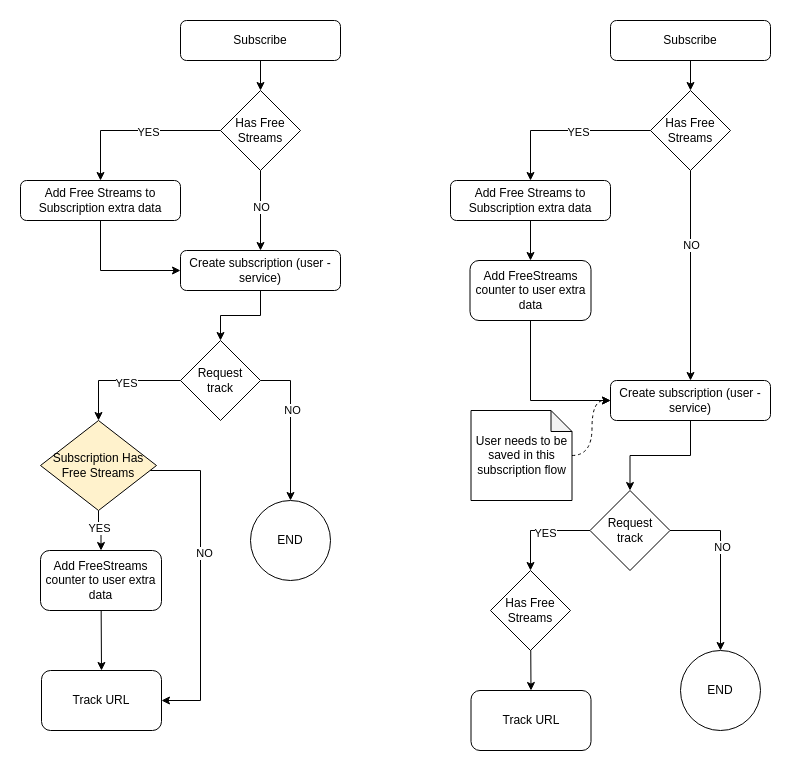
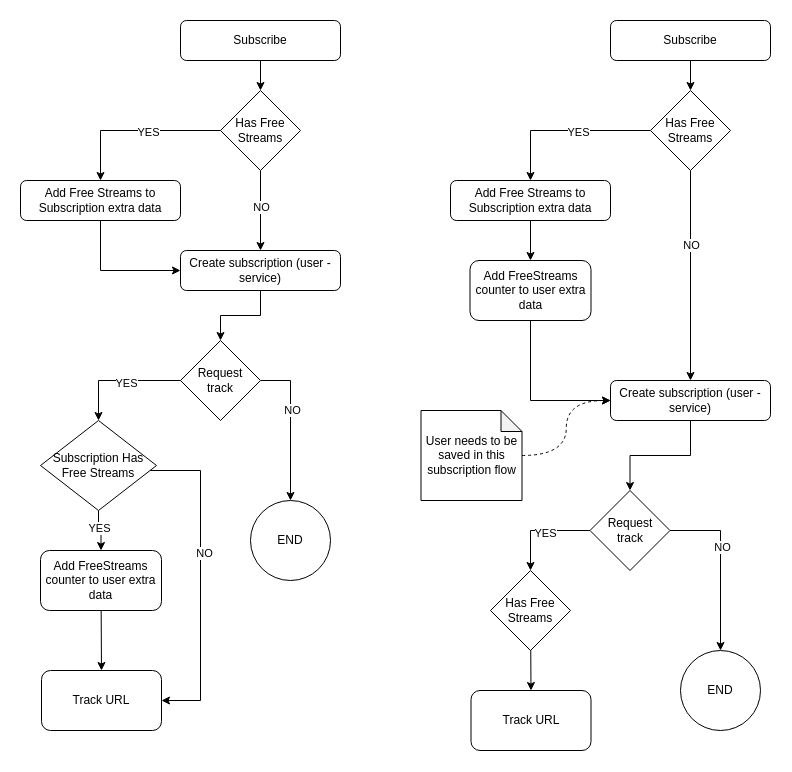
node "User needs to be saved in this subscription flow": moved (522, 456) -> (472, 456)
node "Subscription Has Free Streams": fillcolor #fff2cc -> #ffffff
